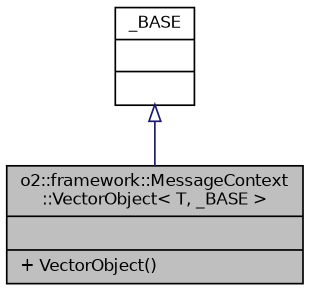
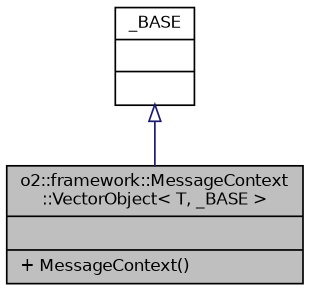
node "o2::framework::MessageContext": text "+ VectorObject()" -> "+ MessageContext()"
